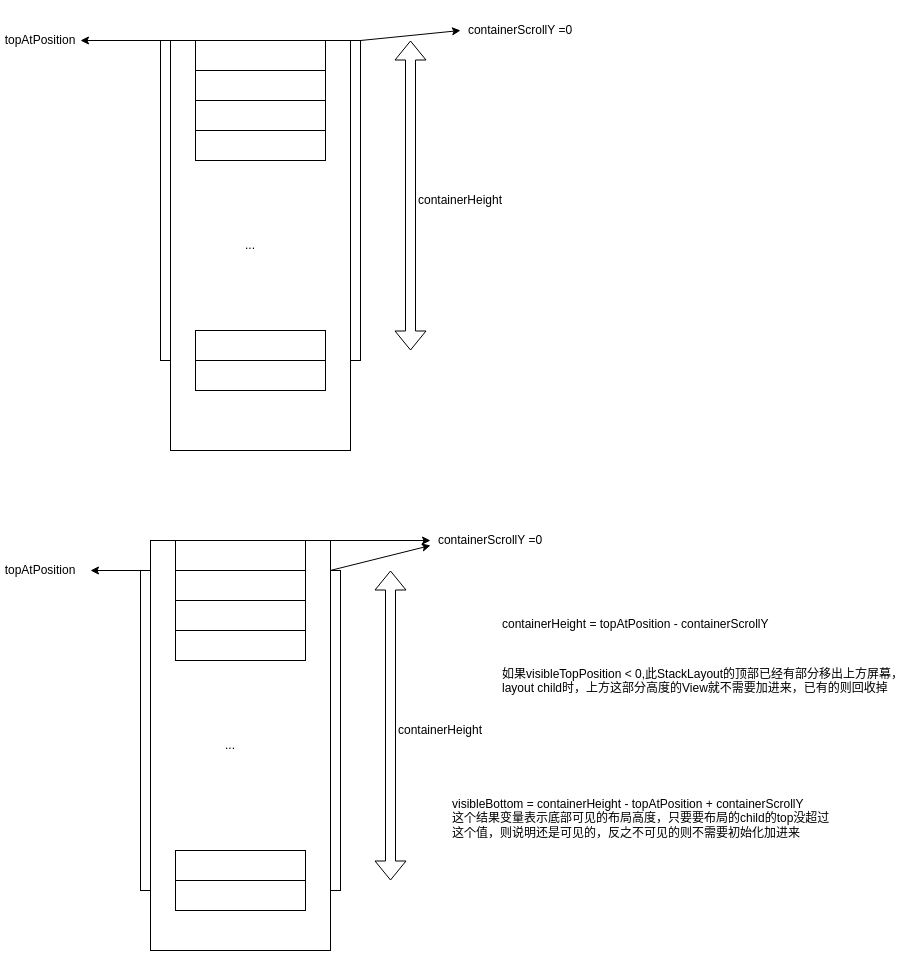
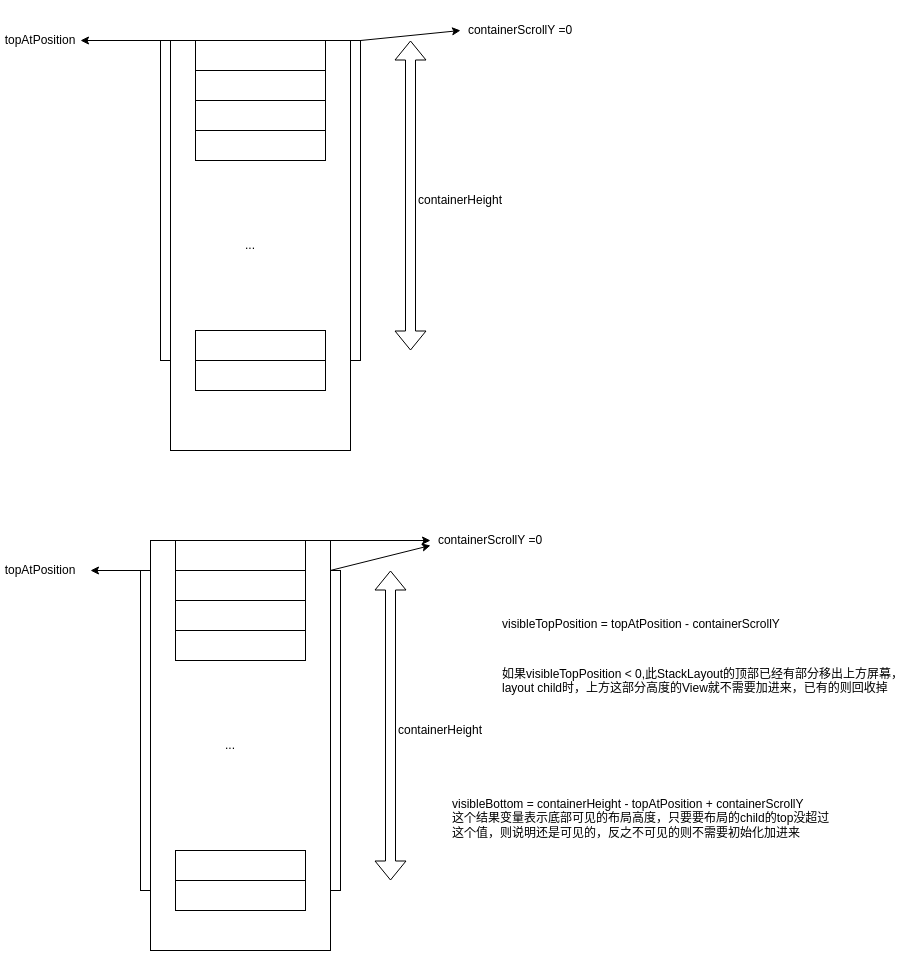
node "containerHeight = topAtPosition - containerScrollY": label "containerHeight = topAtPosition - containerScrollY" -> "visibleTopPosition = topAtPosition - containerScrollY"
